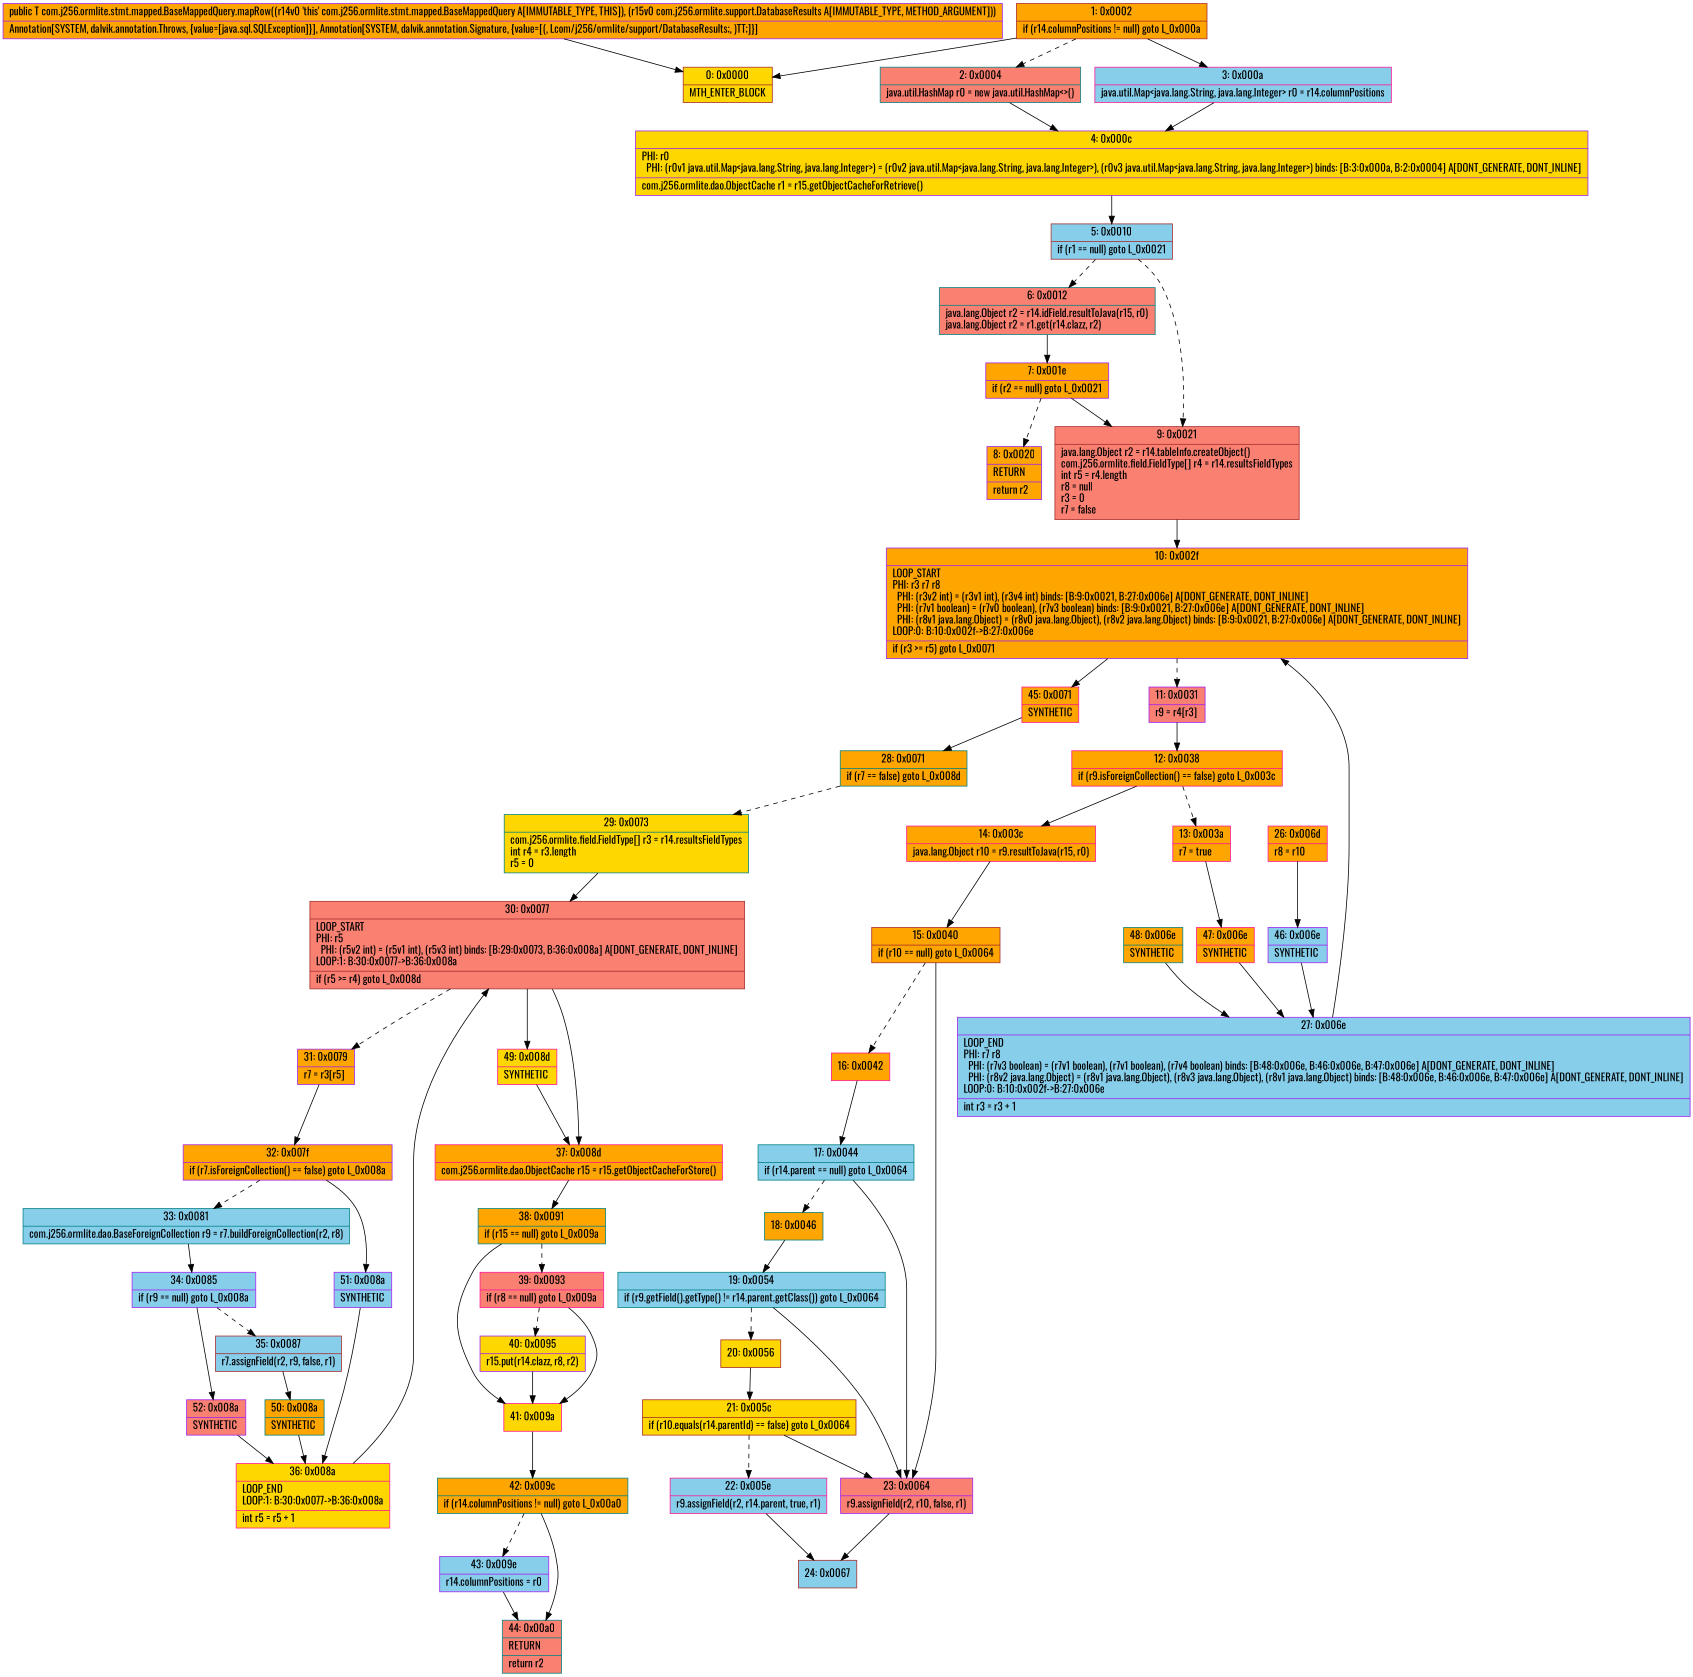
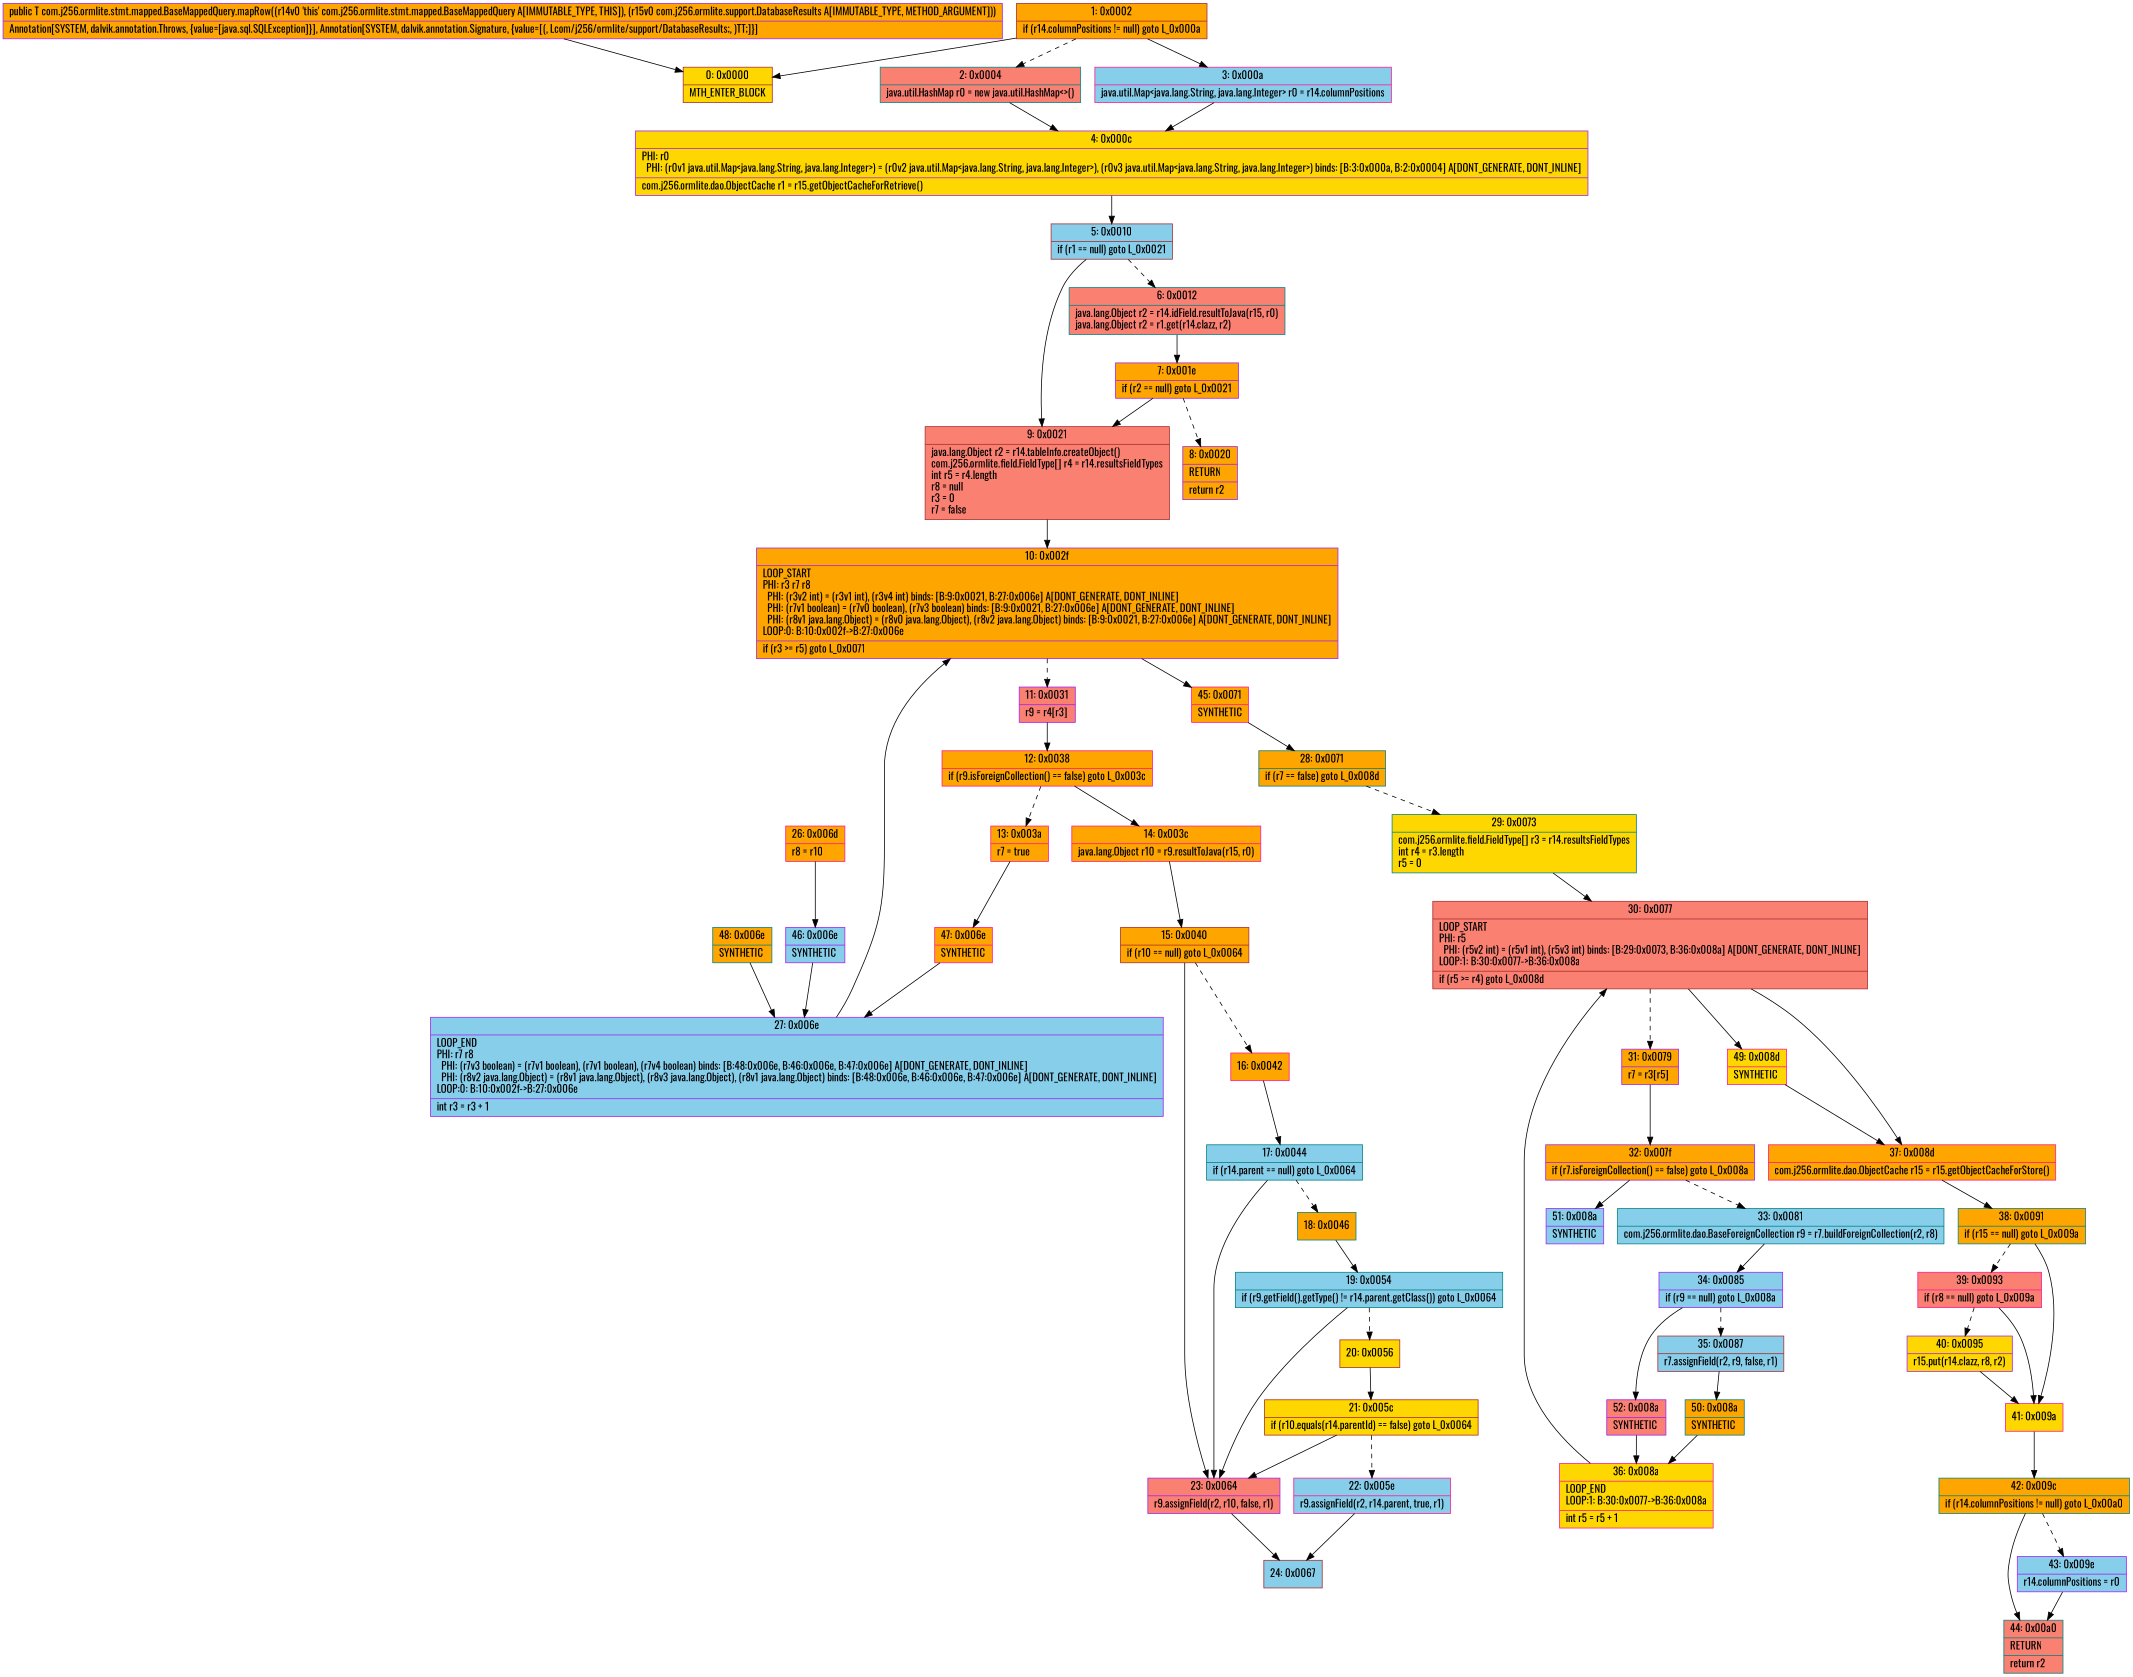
edge "5: 0x0010" -> "9: 0x0021": style dashed -> solid
edge "51: 0x008a" -> "36: 0x008a": removed
